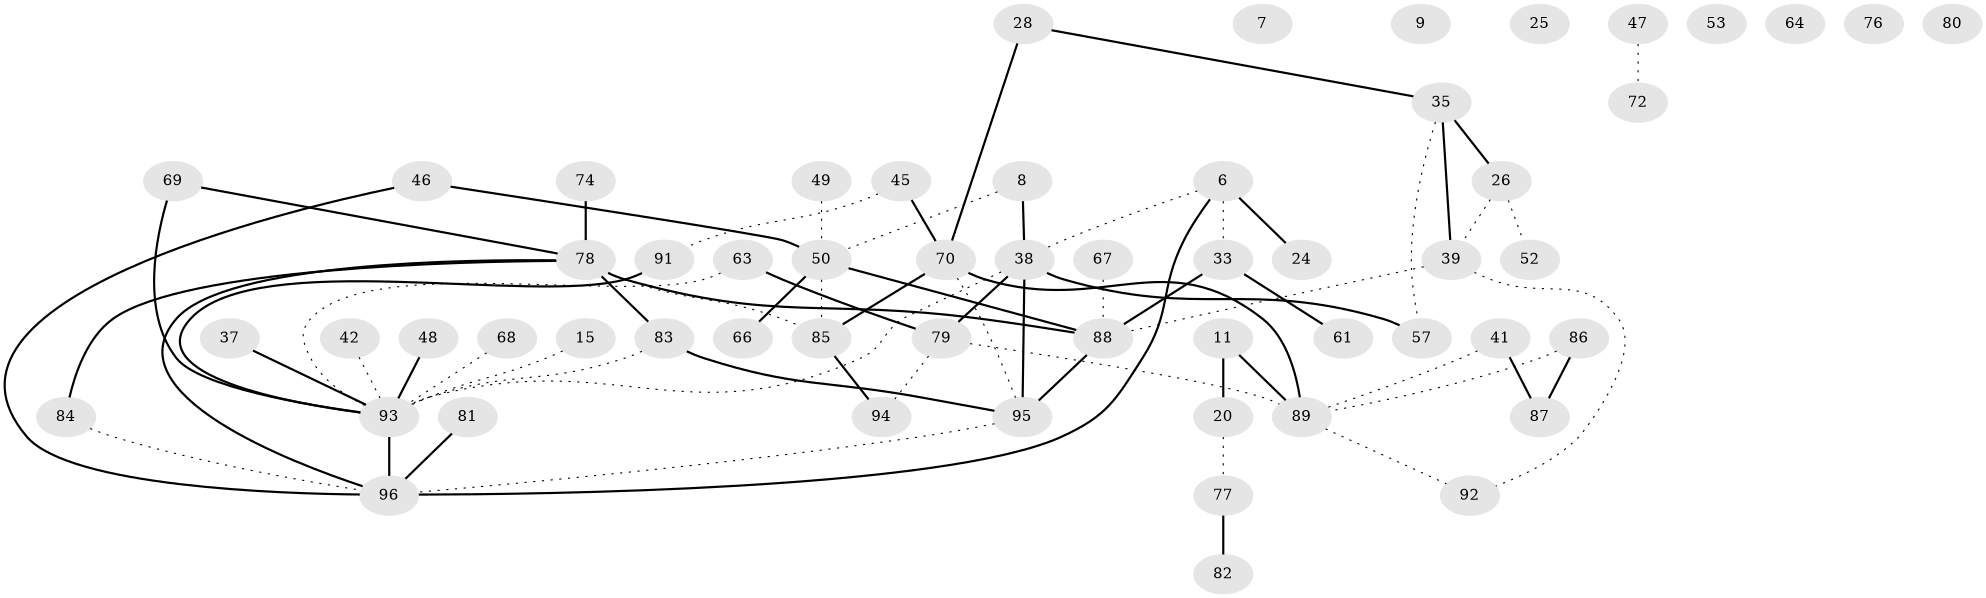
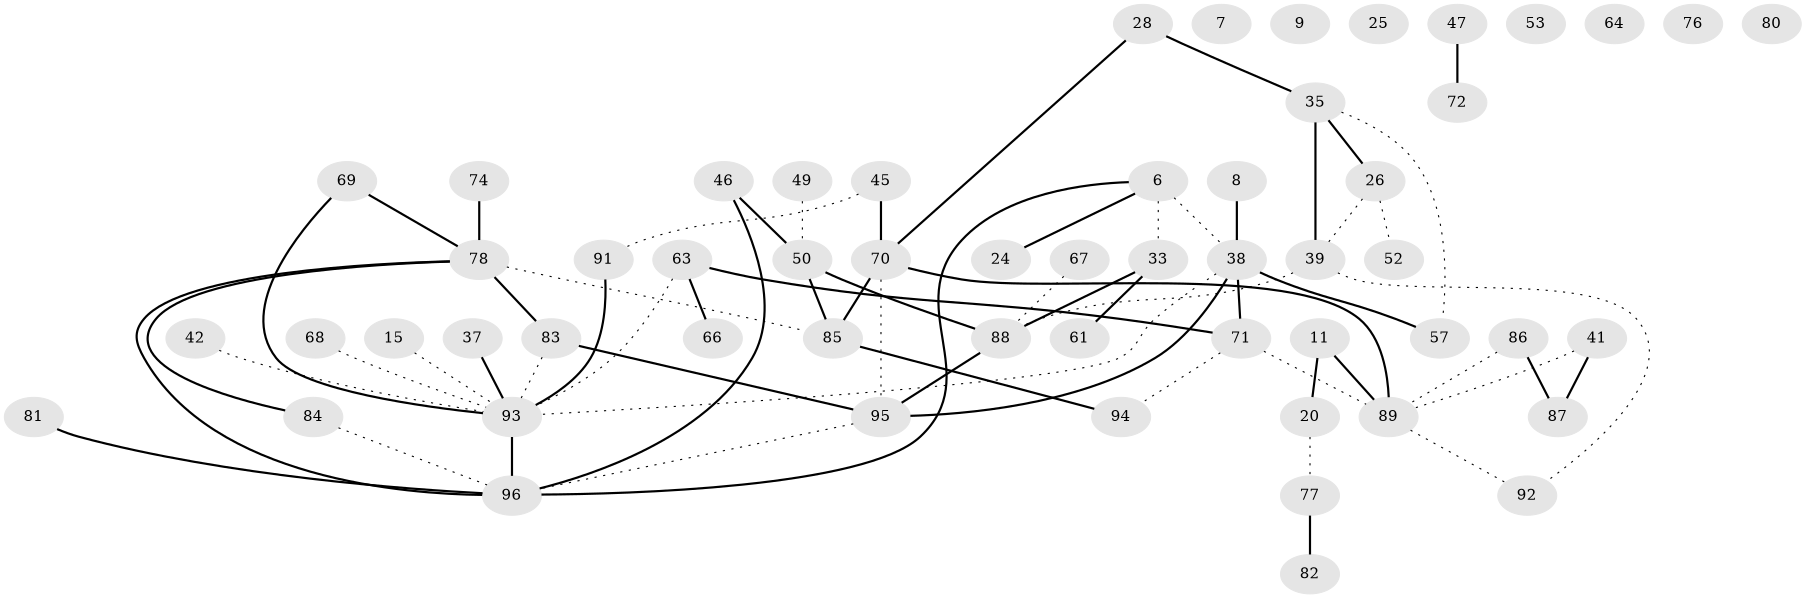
edge "47" -- "72": style dotted -> bold
edge "8" -- "50": removed
edge "50" -- "66": now "63" -- "66"
edge "50" -- "85": style dotted -> bold
edge "78" -- "88": removed
node "48": removed
node "79": label "79" -> "71"
